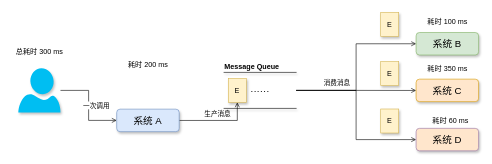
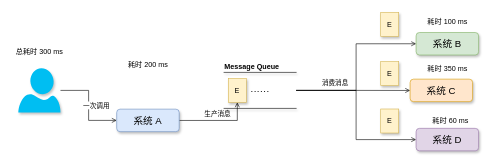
node "系统 C": moved (447, 90) -> (441, 90)
node "系统 D": fillcolor #ffe6cc -> #e1d5e7
